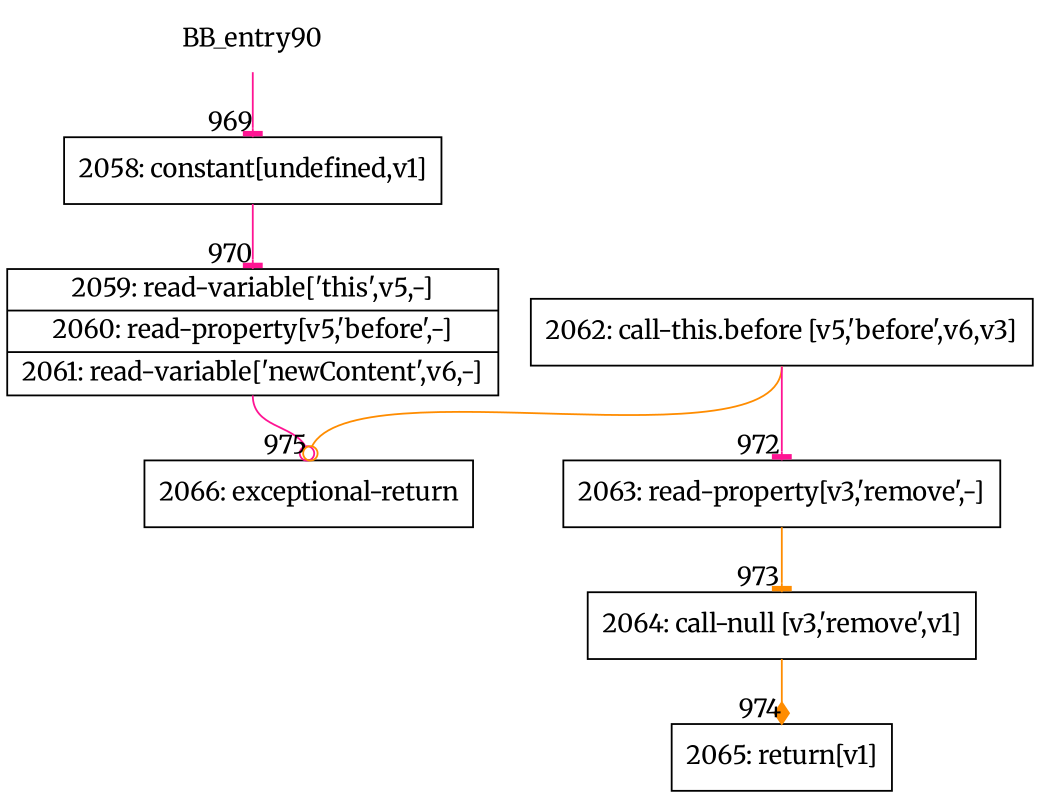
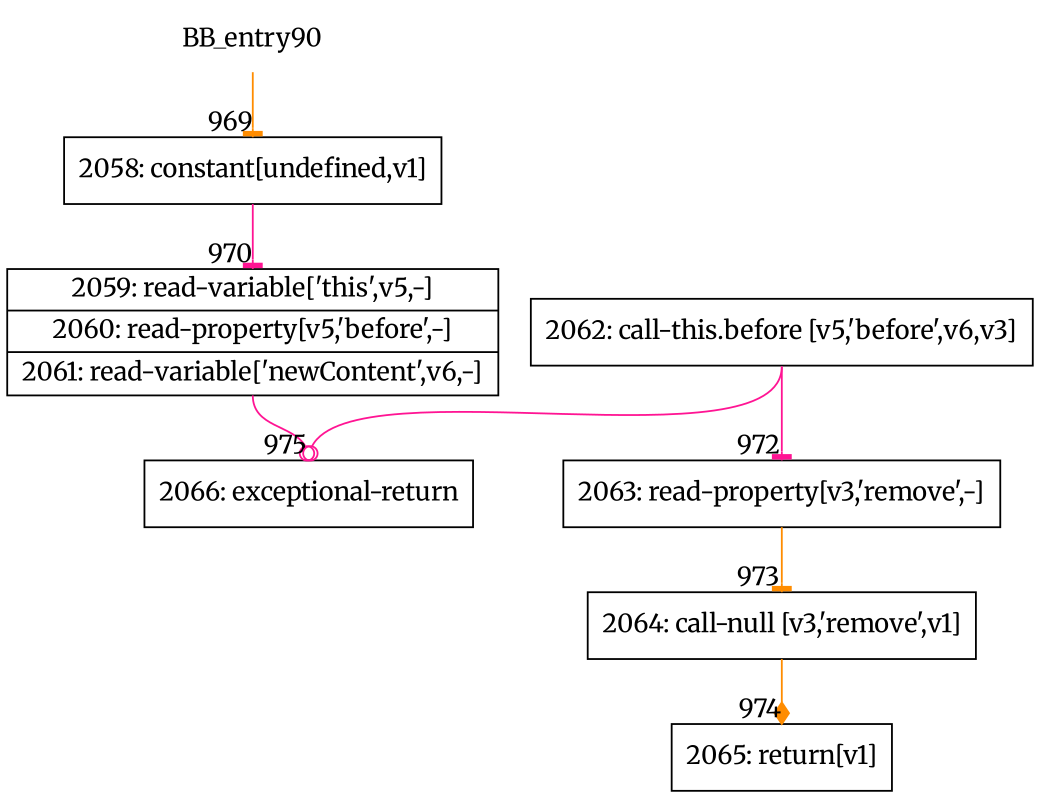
edge "BB_entry90" -> "2058: constant[undefined,v1]": color deeppink -> darkorange
edge "2062: call-this.before [v5,'before',v6,v3]" -> "2066: exceptional-return": color darkorange -> deeppink
